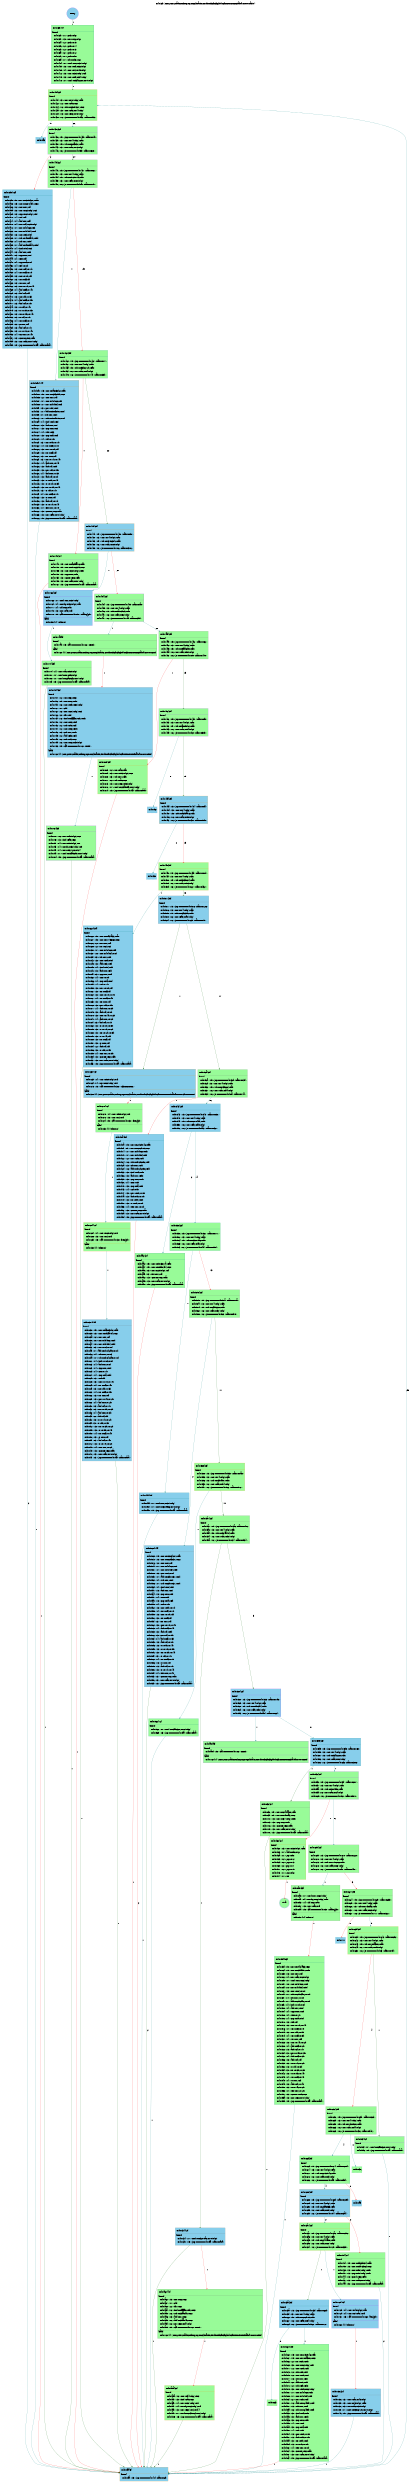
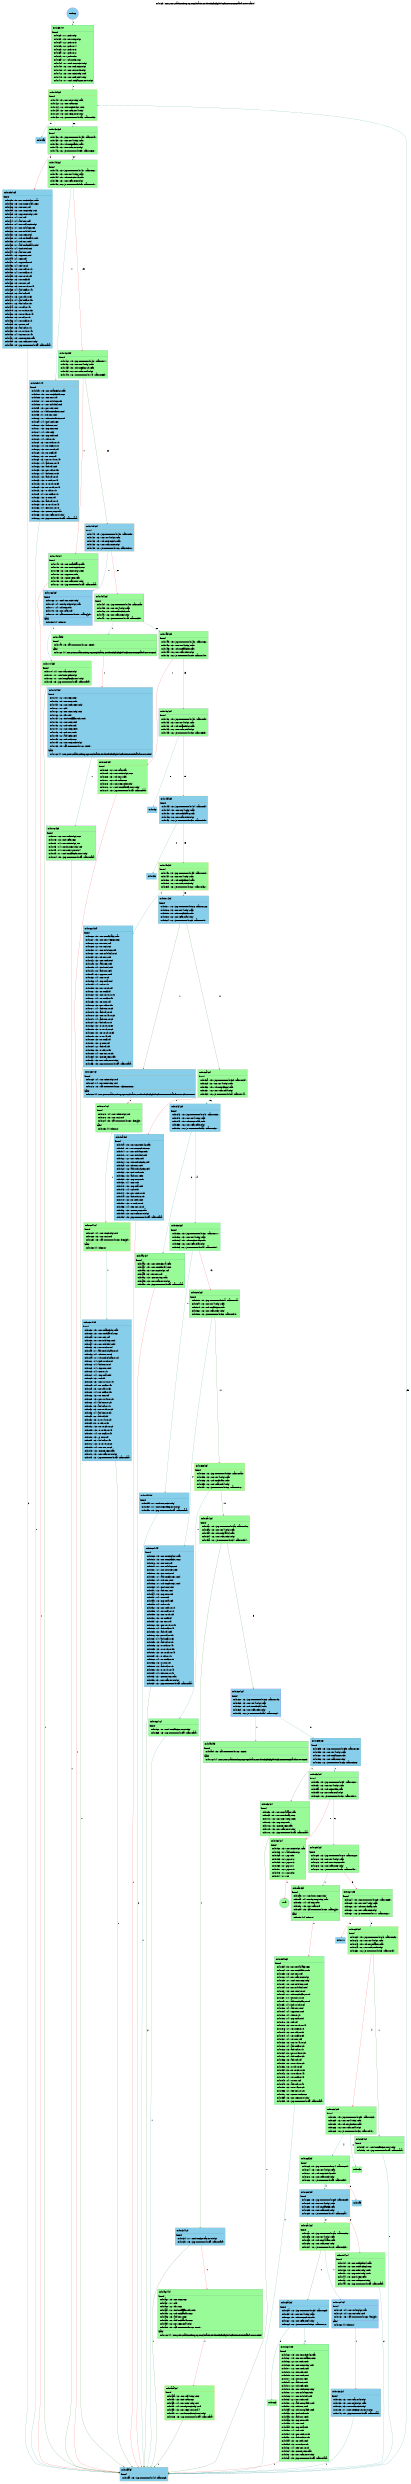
node "Entry": label "Entry" -> "Desktop"
